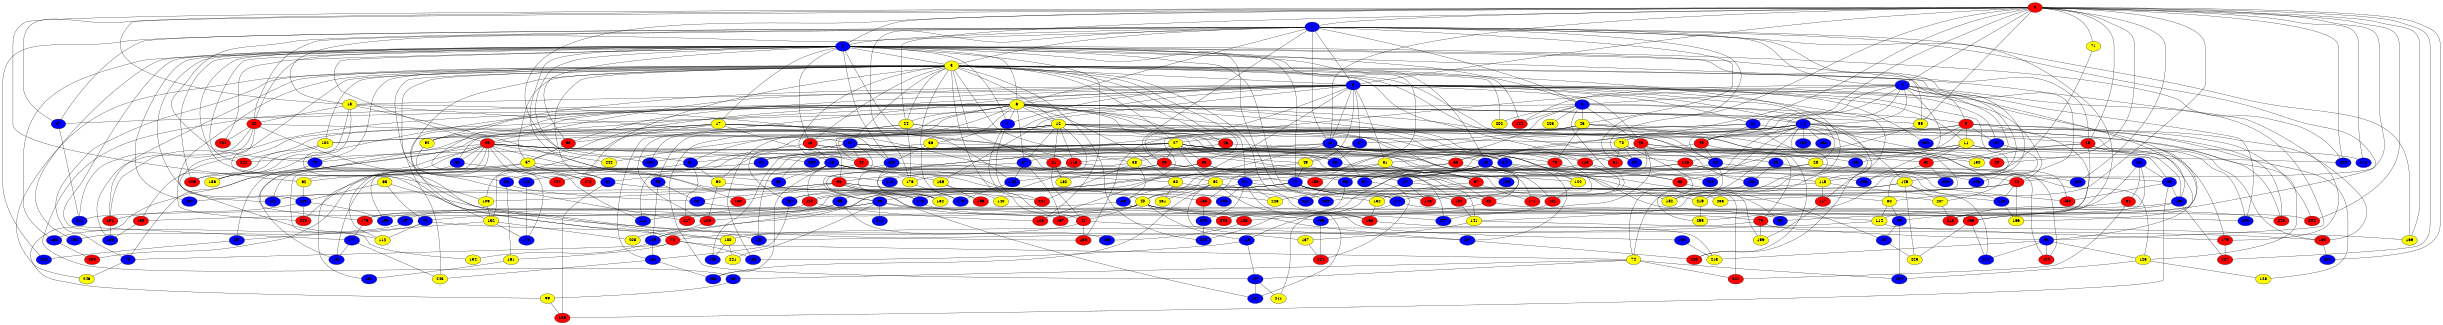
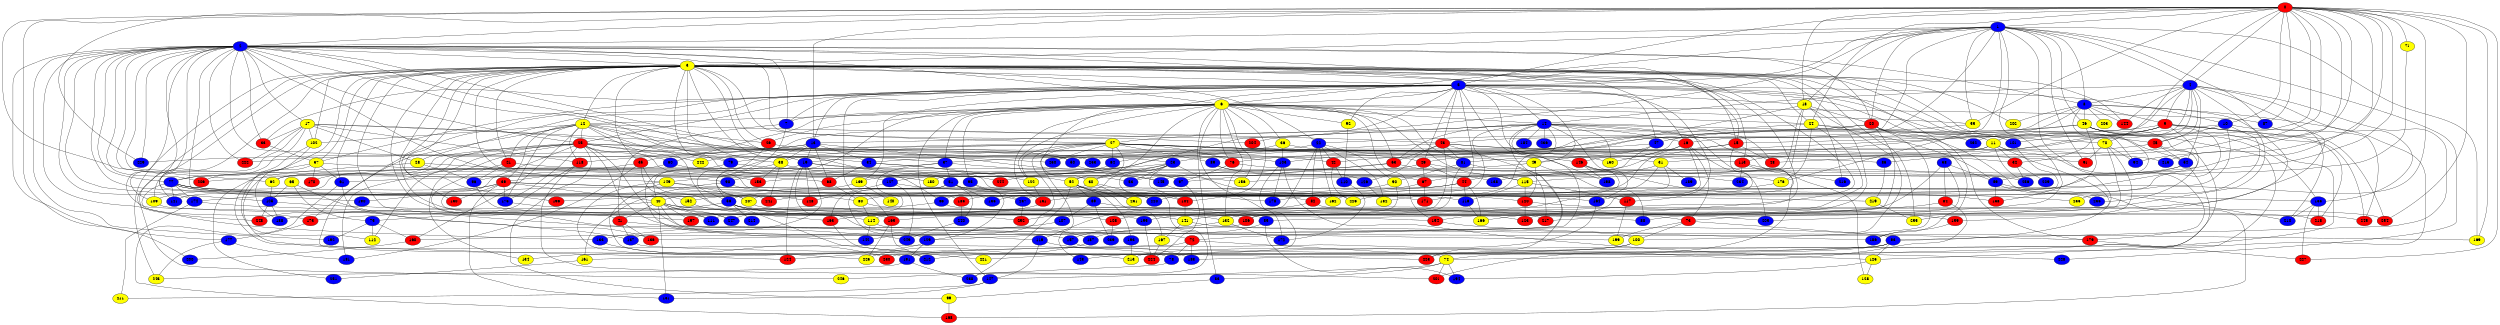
edge "12" -- "92": removed
node "208": removed
